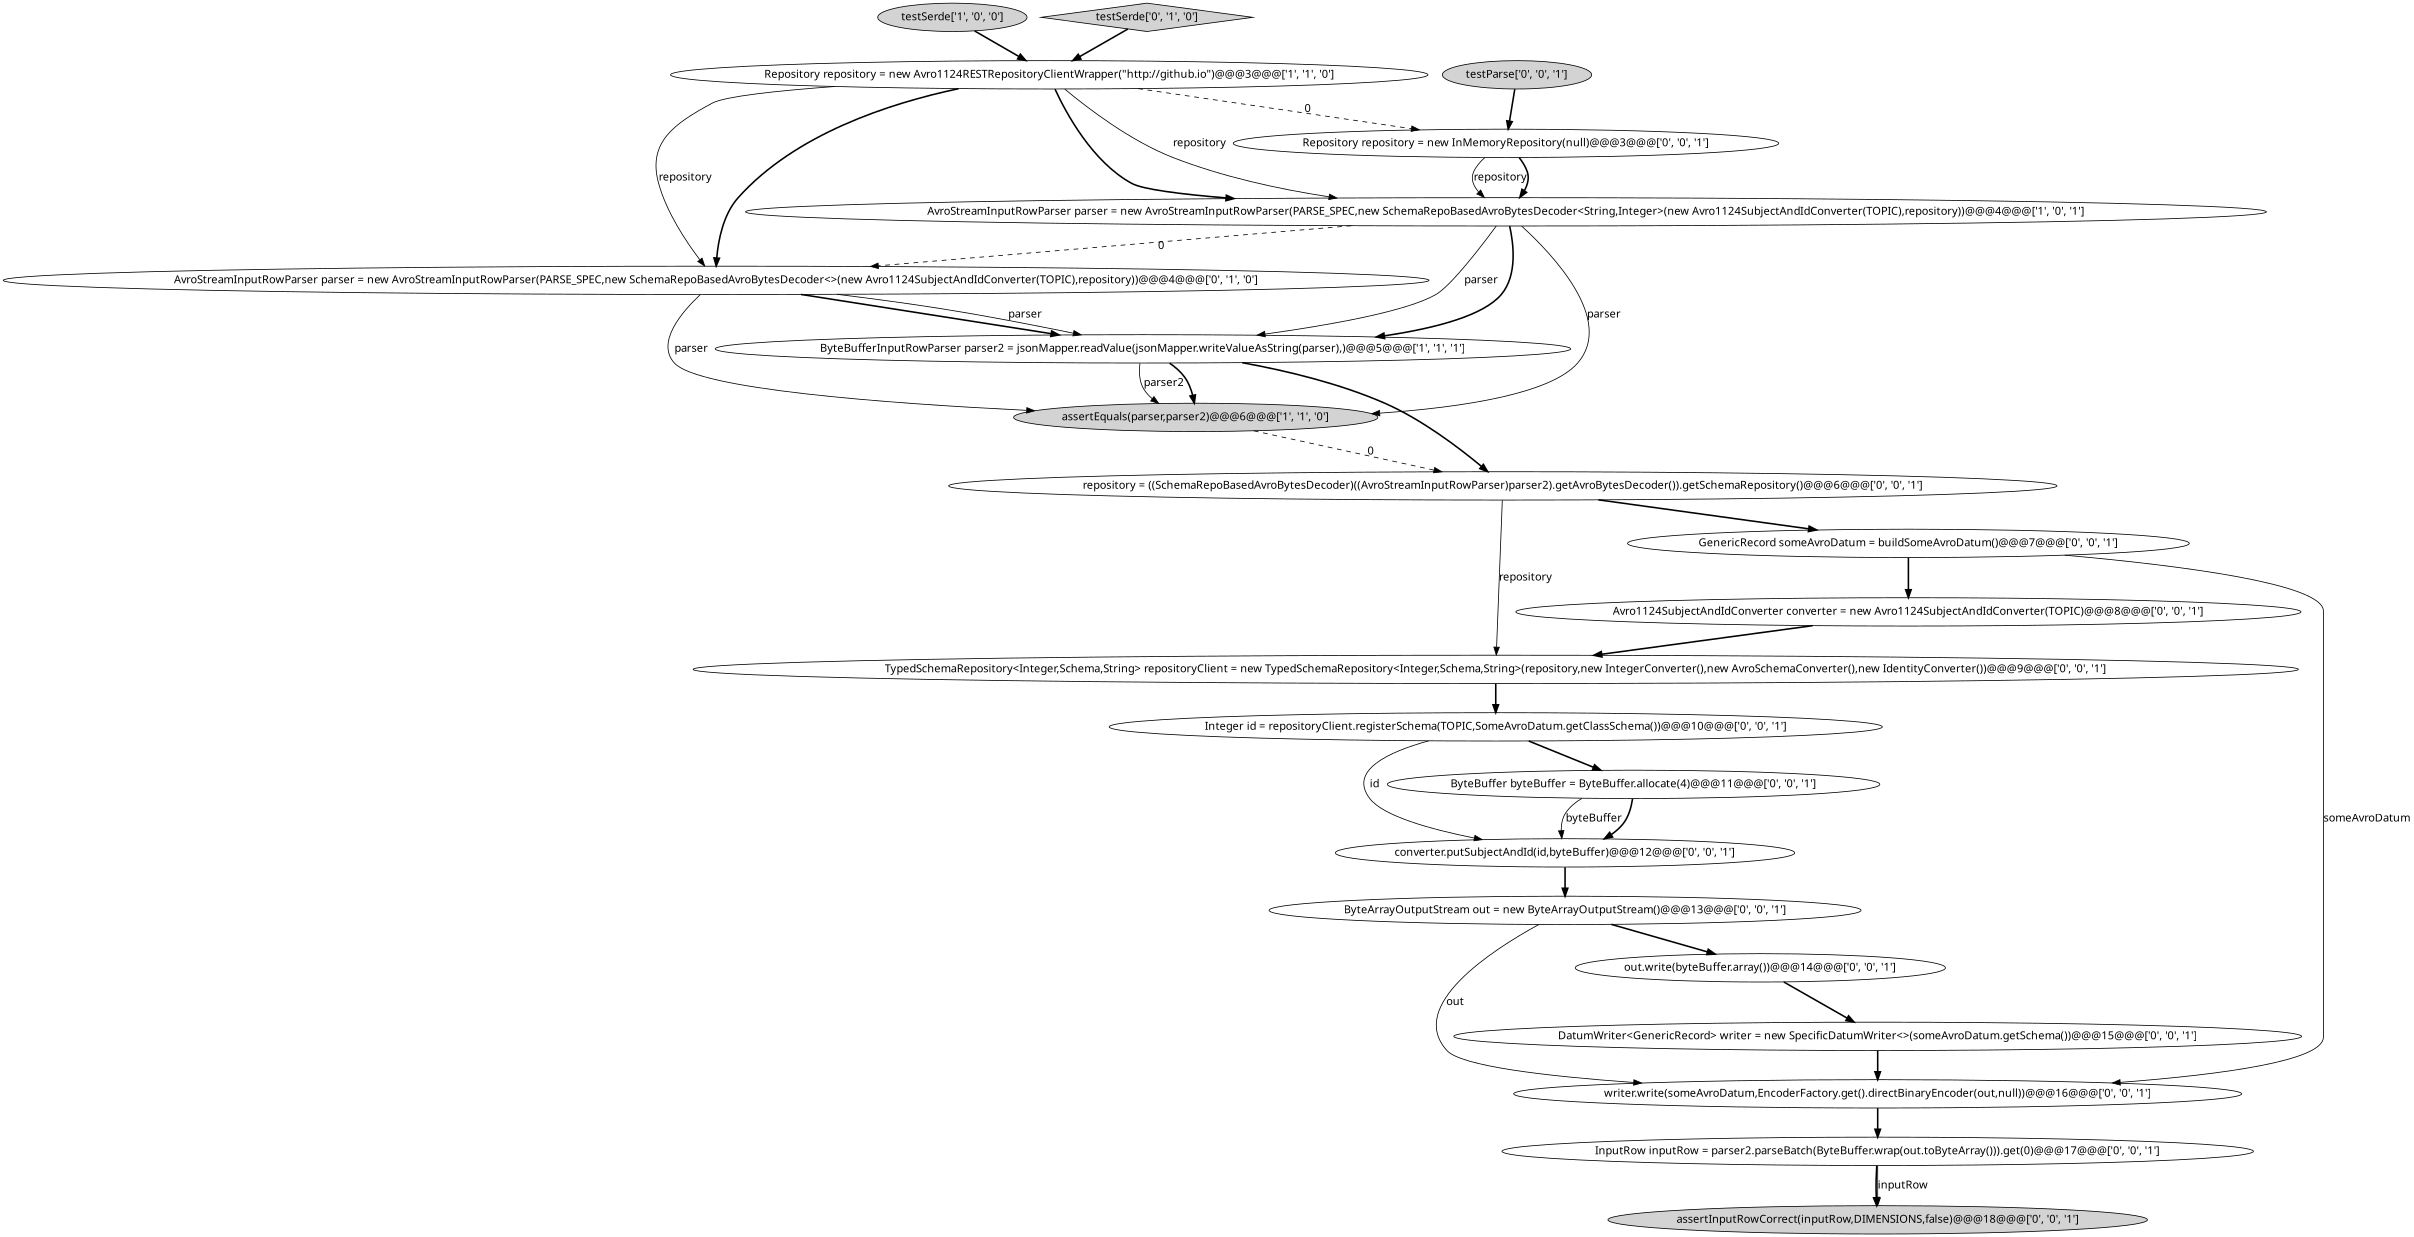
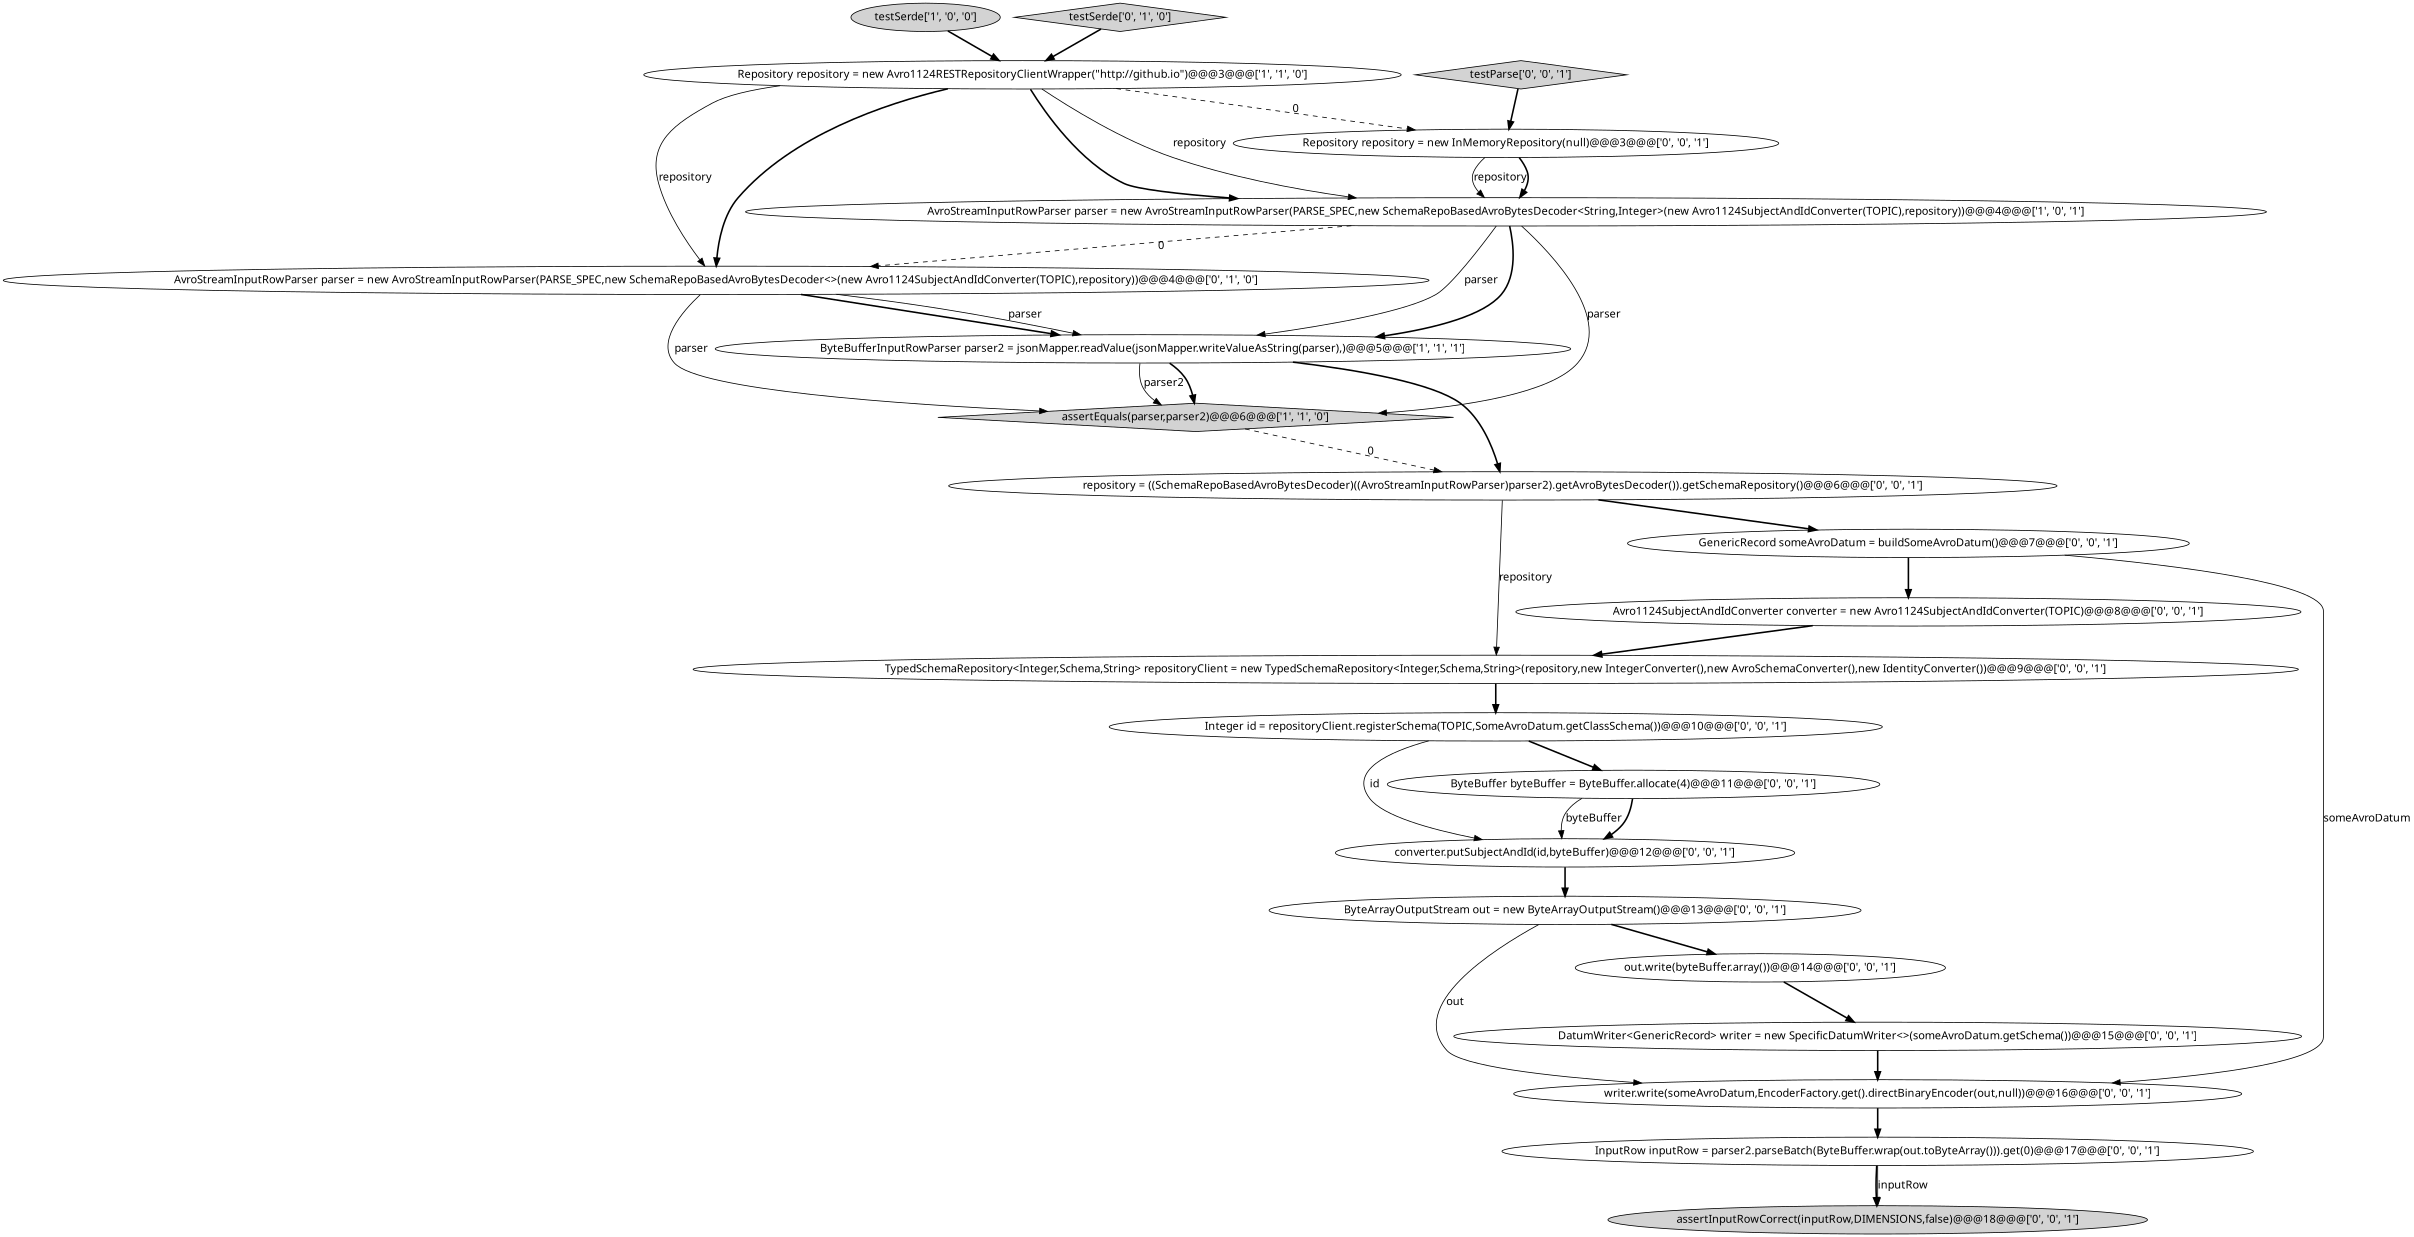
node "testParse['0', '0', '1']": shape ellipse -> diamond
node "assertEquals(parser,parser2)@@@6@@@['1', '1', '0']": shape ellipse -> diamond
